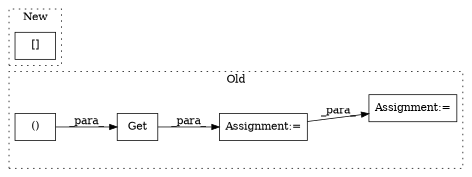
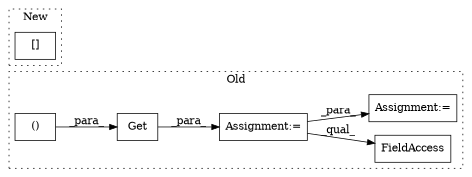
node "FieldAccess": added
